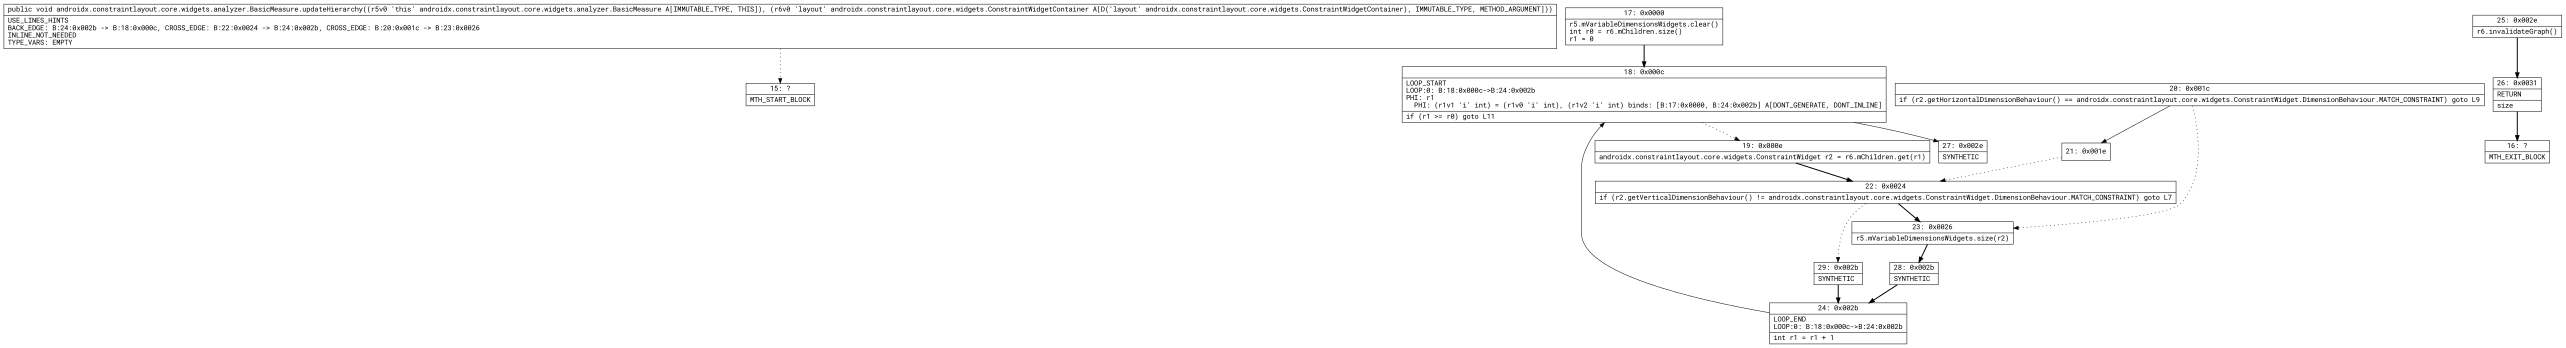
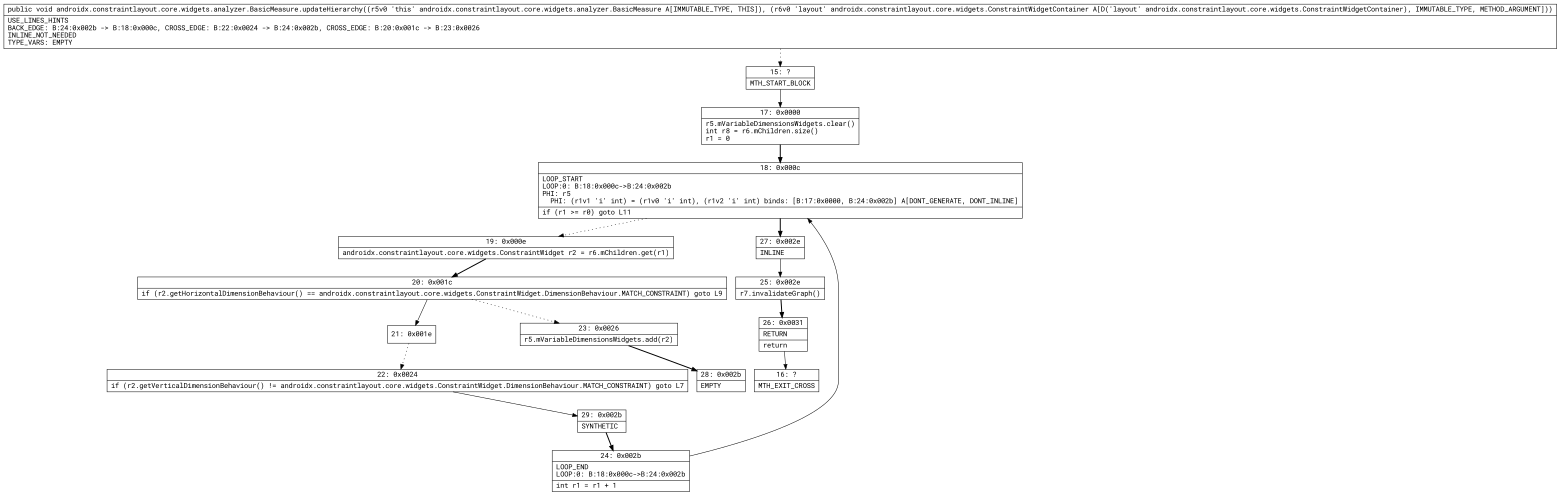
node "17: 0x0000": text "int r0 = r6.mChildren.size()" -> "int r8 = r6.mChildren.size()"
node "25: 0x002e": text "r6.invalidateGraph()" -> "r7.invalidateGraph()"
edge "15: ?" -> "17: 0x0000": added
node "18: 0x000c": text "PHI: r1" -> "PHI: r5"
node "26: 0x0031": text "size" -> "return"
edge "26: 0x0031" -> "16: ?": style bold -> solid
edge "18: 0x000c" -> "27: 0x002e": style solid -> bold
node "27: 0x002e": text "SYNTHETIC" -> "INLINE"
node "16: ?": text "MTH_EXIT_BLOCK" -> "MTH_EXIT_CROSS"
edge "19: 0x000e" -> "22: 0x0024": now "19: 0x000e" -> "20: 0x001c"
edge "22: 0x0024" -> "23: 0x0026": removed
edge "22: 0x0024" -> "29: 0x002b": style dotted -> solid
node "23: 0x0026": text "r5.mVariableDimensionsWidgets.size(r2)" -> "r5.mVariableDimensionsWidgets.add(r2)"
edge "27: 0x002e" -> "25: 0x002e": added
node "28: 0x002b": text "SYNTHETIC" -> "EMPTY"
edge "28: 0x002b" -> "24: 0x002b": removed
